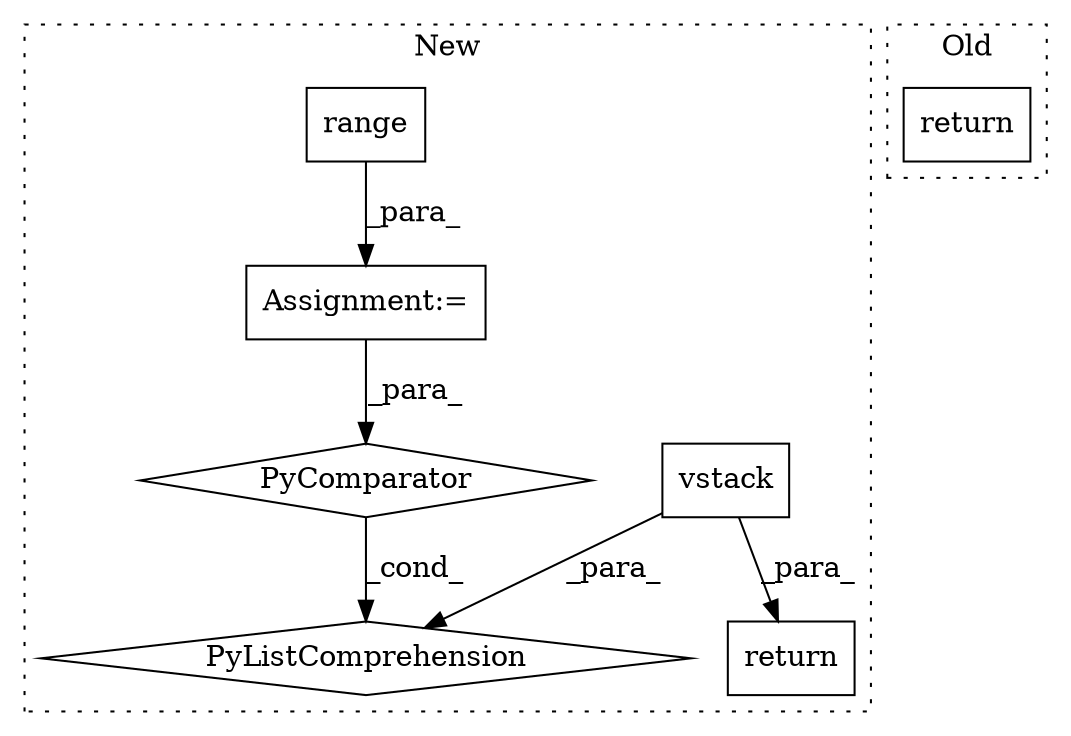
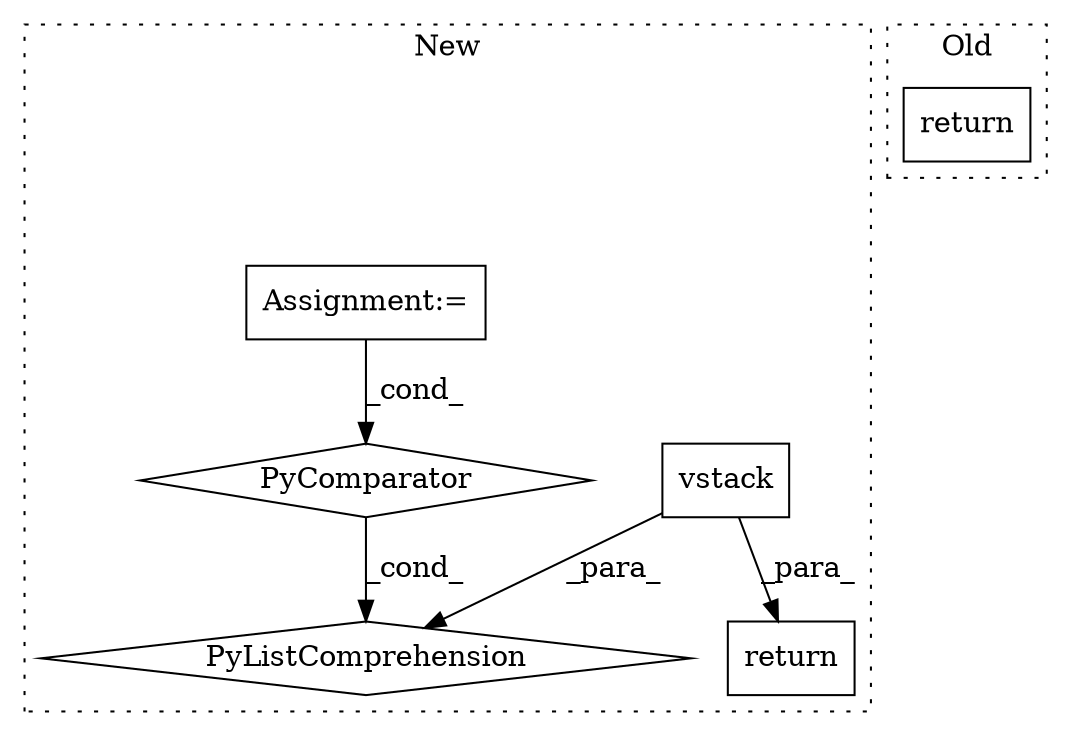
node "range": removed
edge "Assignment:=" -> "PyComparator": label "_para_" -> "_cond_"
